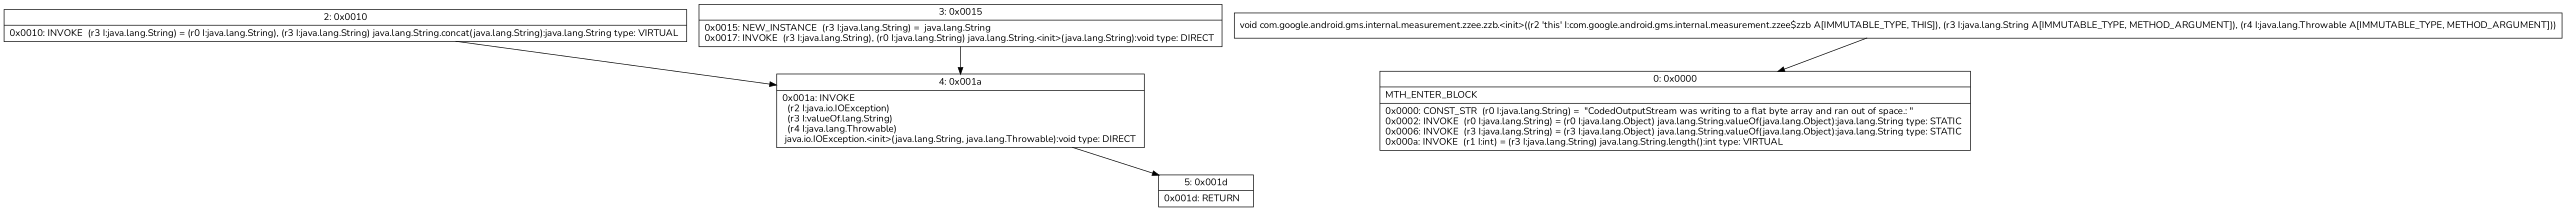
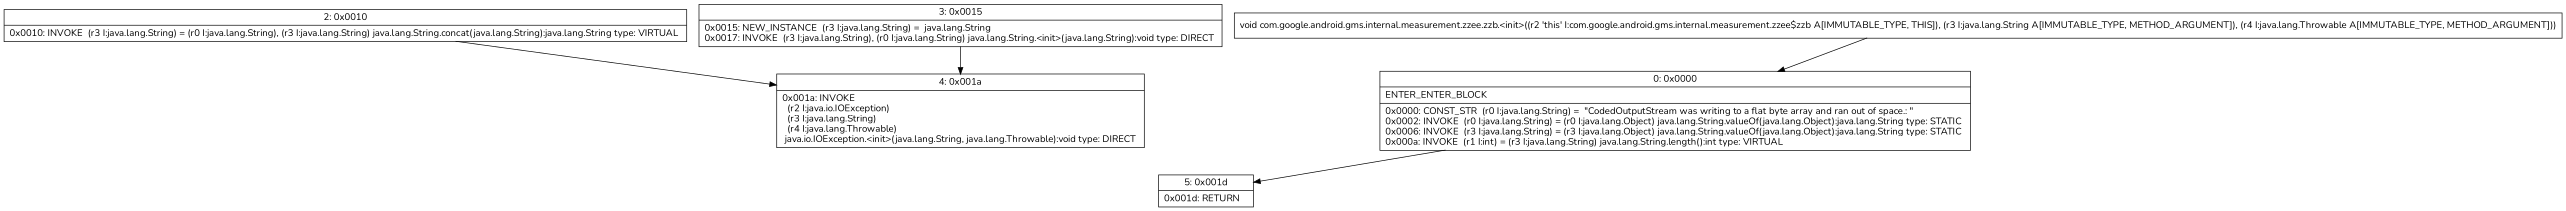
node "0: 0x0000": text "MTH_ENTER_BLOCK" -> "ENTER_ENTER_BLOCK"
node "4: 0x001a": text "(r3 I:valueOf.lang.String)" -> "(r3 I:java.lang.String)"
edge "4: 0x001a" -> "5: 0x001d": now "0: 0x0000" -> "5: 0x001d"
